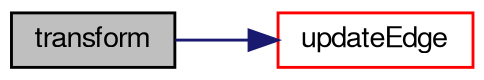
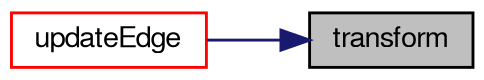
edge "transform" -> "updateEdge": reversed
